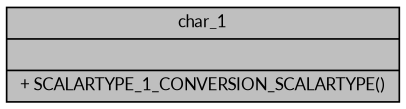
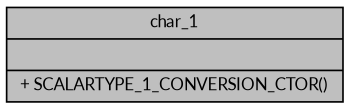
node "char_1": text "+ SCALARTYPE_1_CONVERSION_SCALARTYPE()" -> "+ SCALARTYPE_1_CONVERSION_CTOR()"
